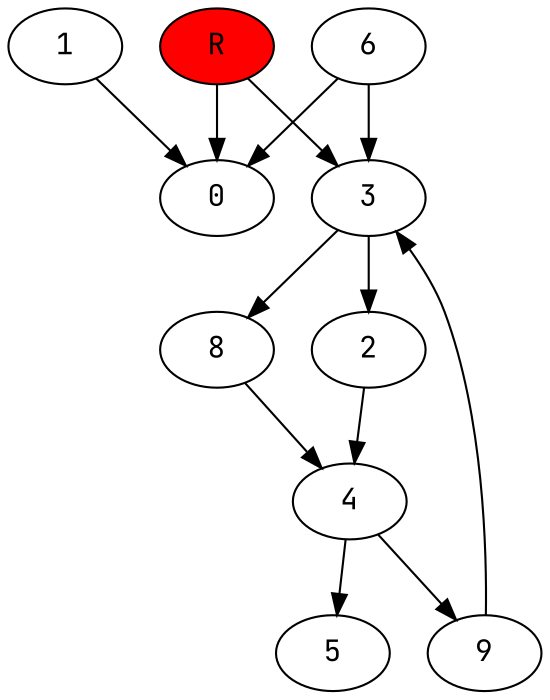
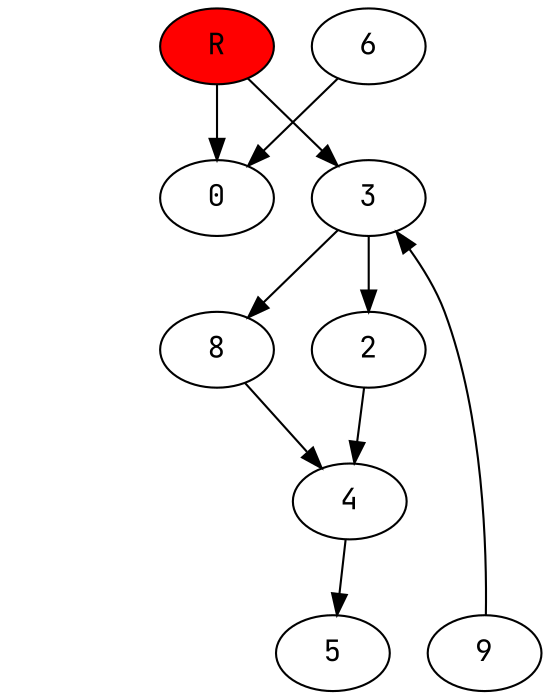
node "1": removed
edge "6" -> "3": removed
edge "4" -> "9": removed
